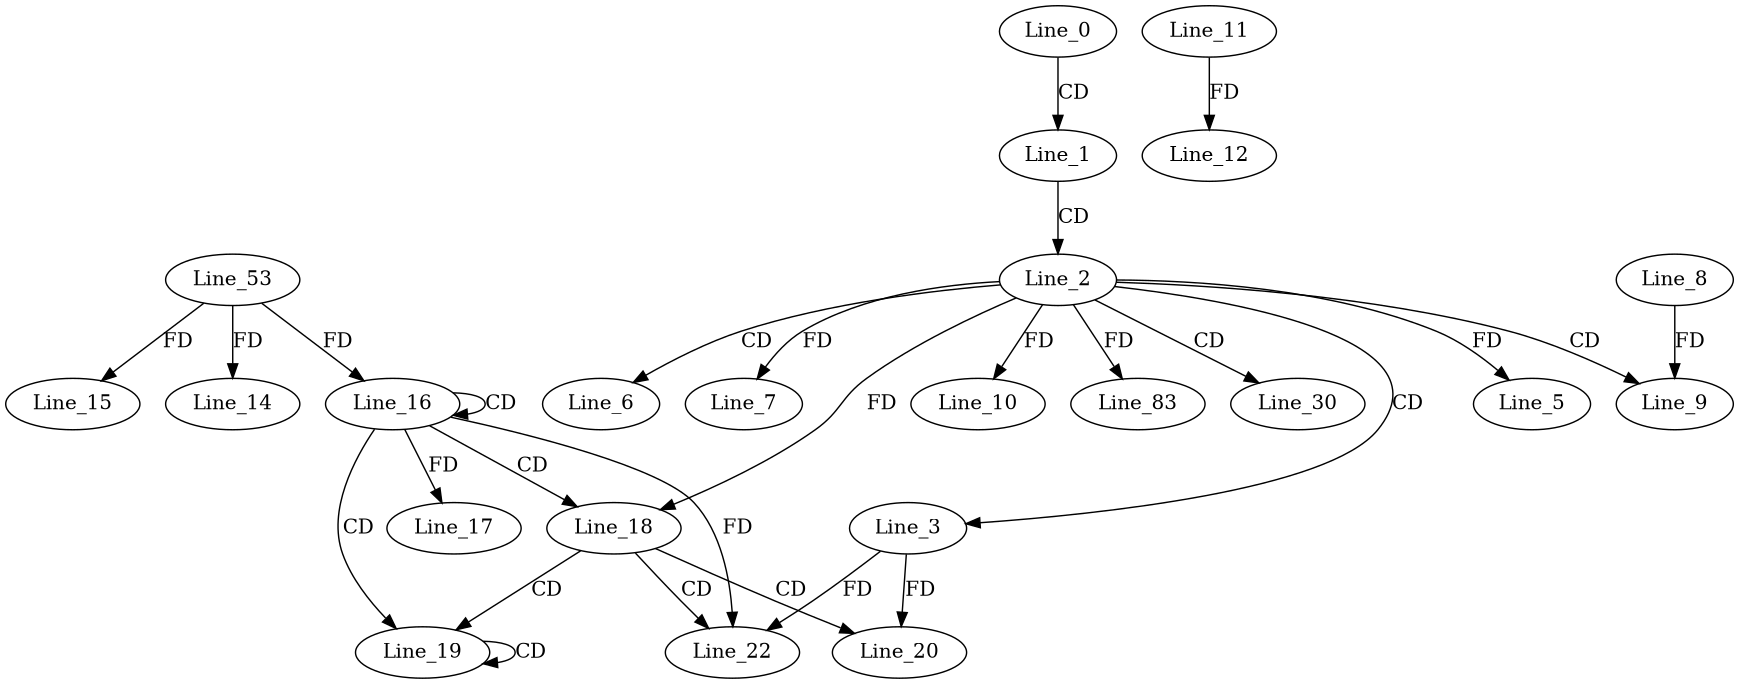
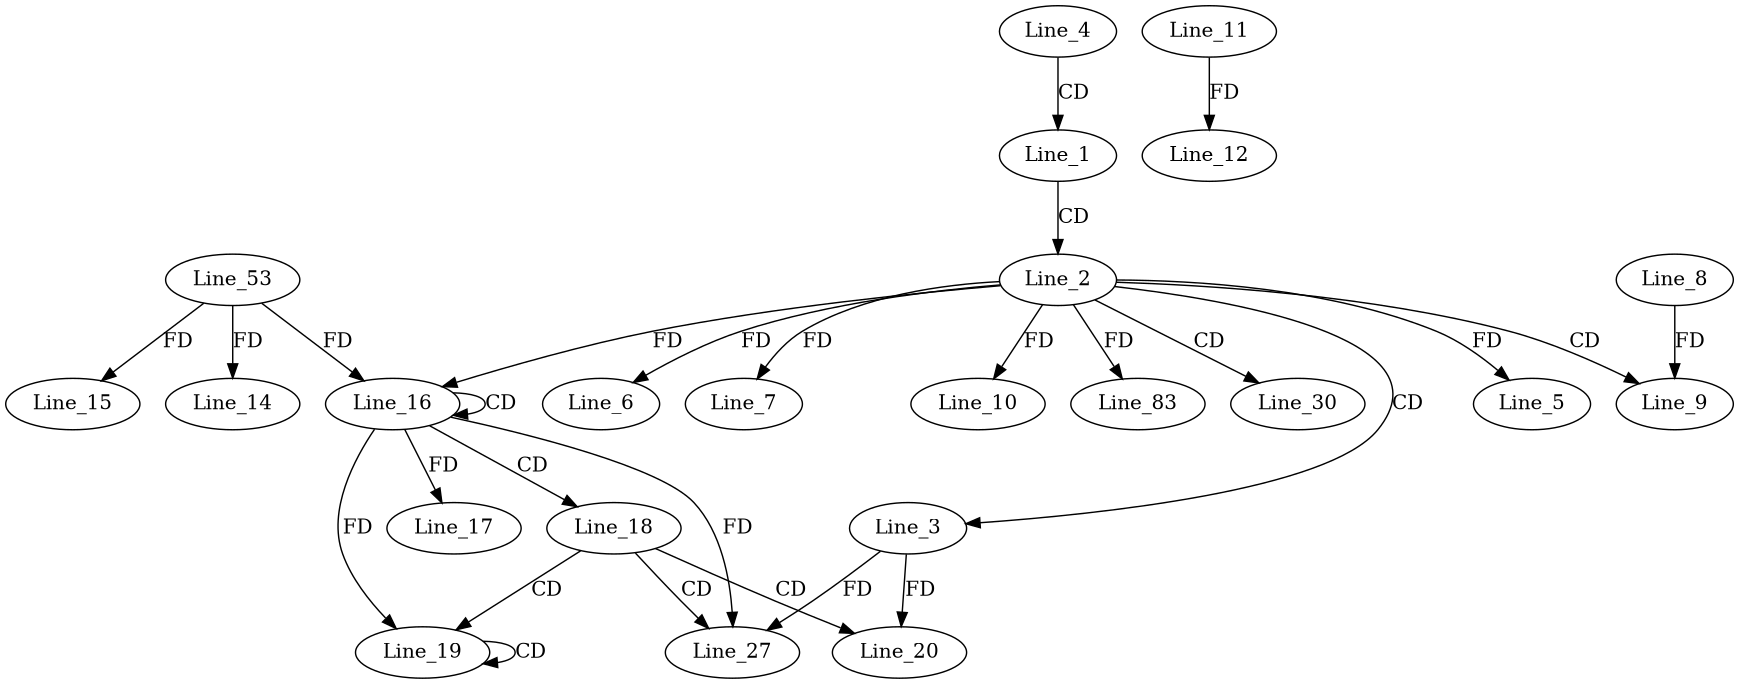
node "Line_0": label "Line_0" -> "Line_4"
edge "Line_2" -> "Line_6": label "CD" -> "FD"
edge "Line_2" -> "Line_18": now "Line_2" -> "Line_16"
edge "Line_16" -> "Line_19": label "CD" -> "FD"
node "Line_22": label "Line_22" -> "Line_27"
